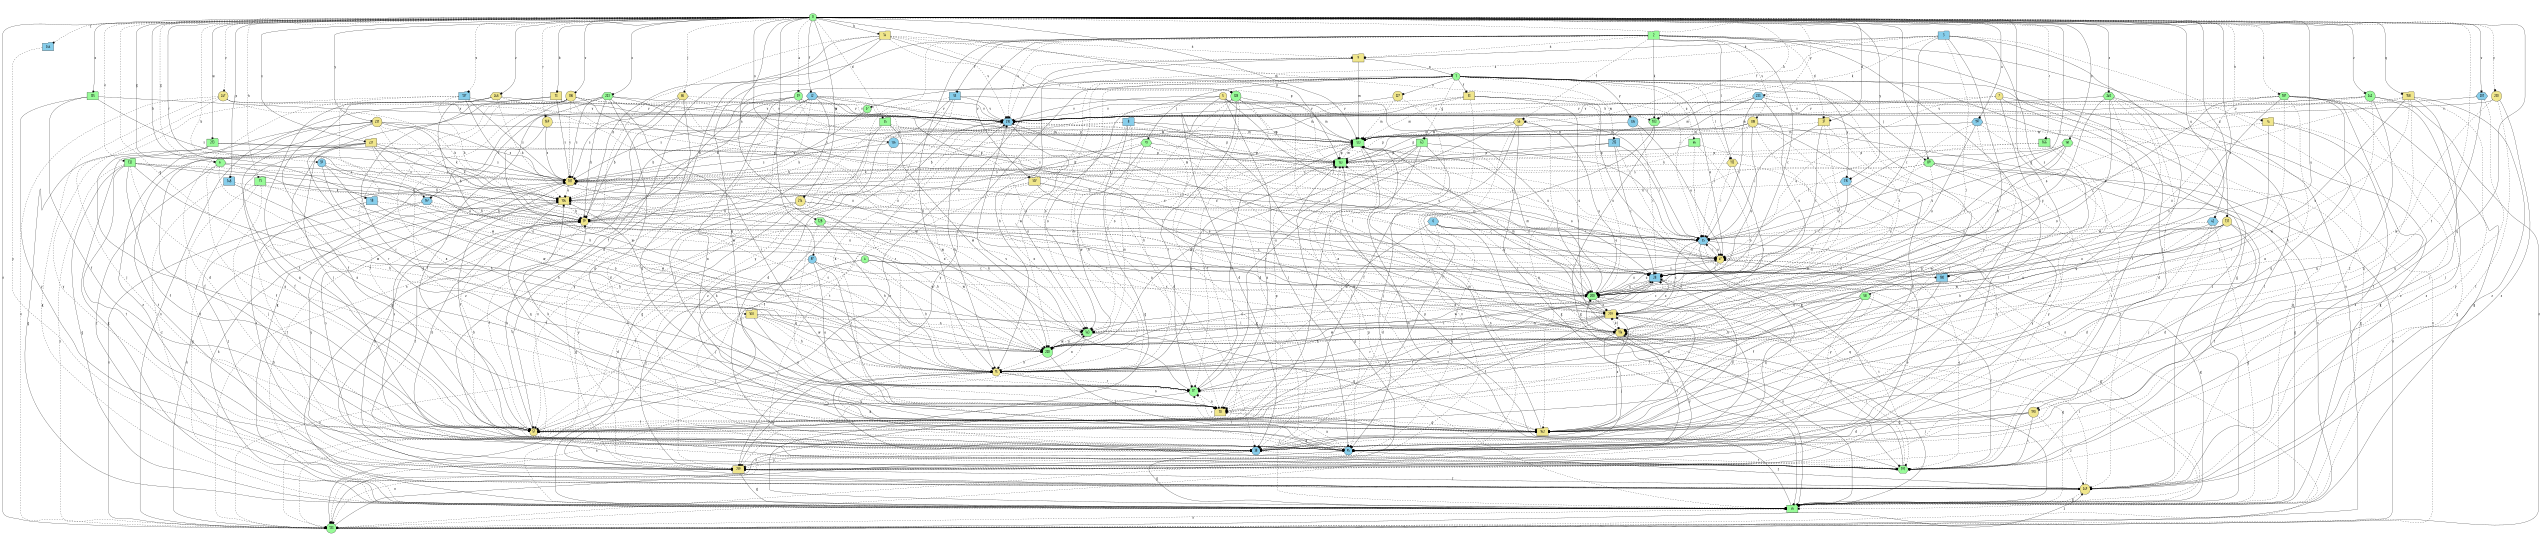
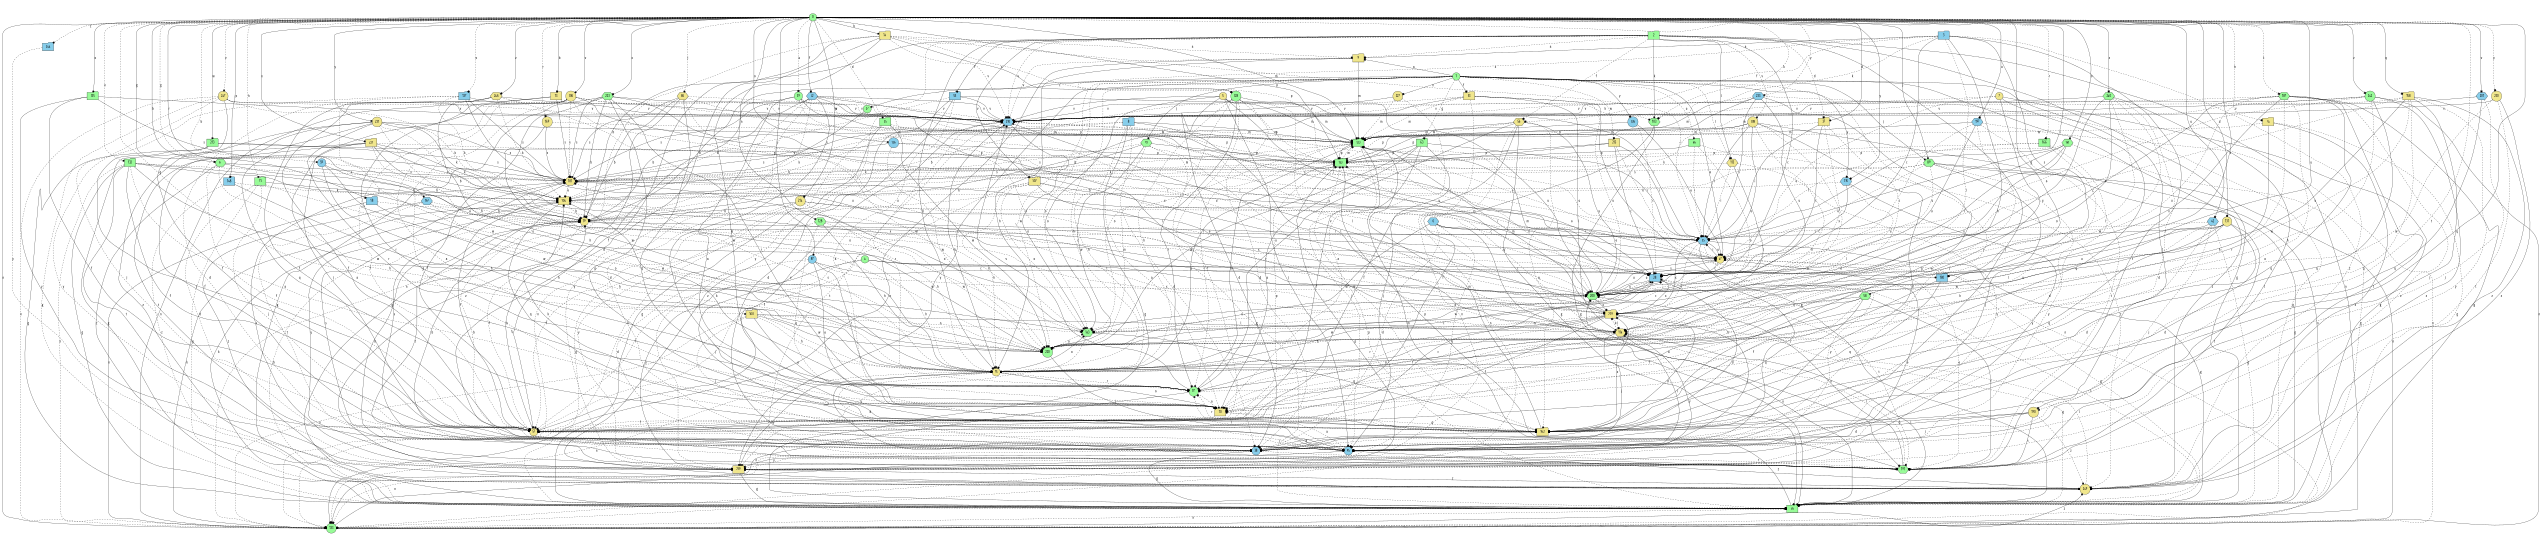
edge "9" -> "1": reversed
edge "39" -> "167": now "39" -> "28"
node "215": fillcolor skyblue -> khaki
edge "208" -> "85": style dashed -> solid
edge "221" -> "57": now "247" -> "57"
edge "143" -> "220": removed, label "w"
edge "220" -> "75": now "307" -> "75"
edge "249" -> "66": removed, label "g"
